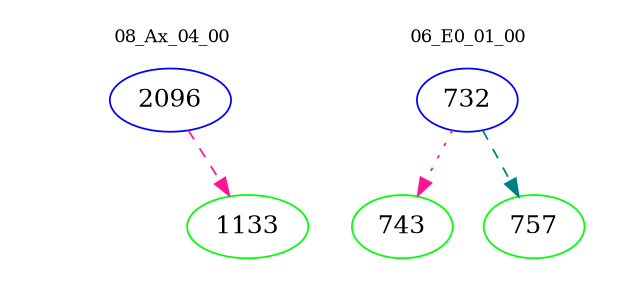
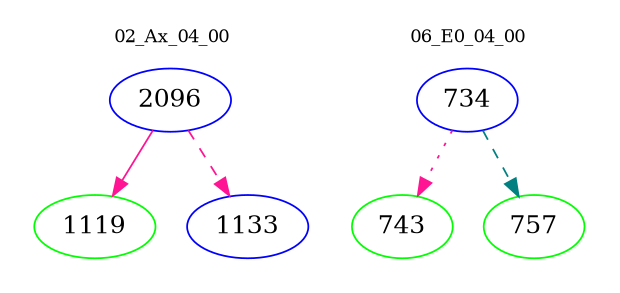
cluster "08_Ax_04_00": label "08_Ax_04_00" -> "02_Ax_04_00"
cluster "06_E0_01_00": label "06_E0_01_00" -> "06_E0_04_00"
node "732": label "732" -> "734"
node "1119": added
node "1133": color green -> blue
